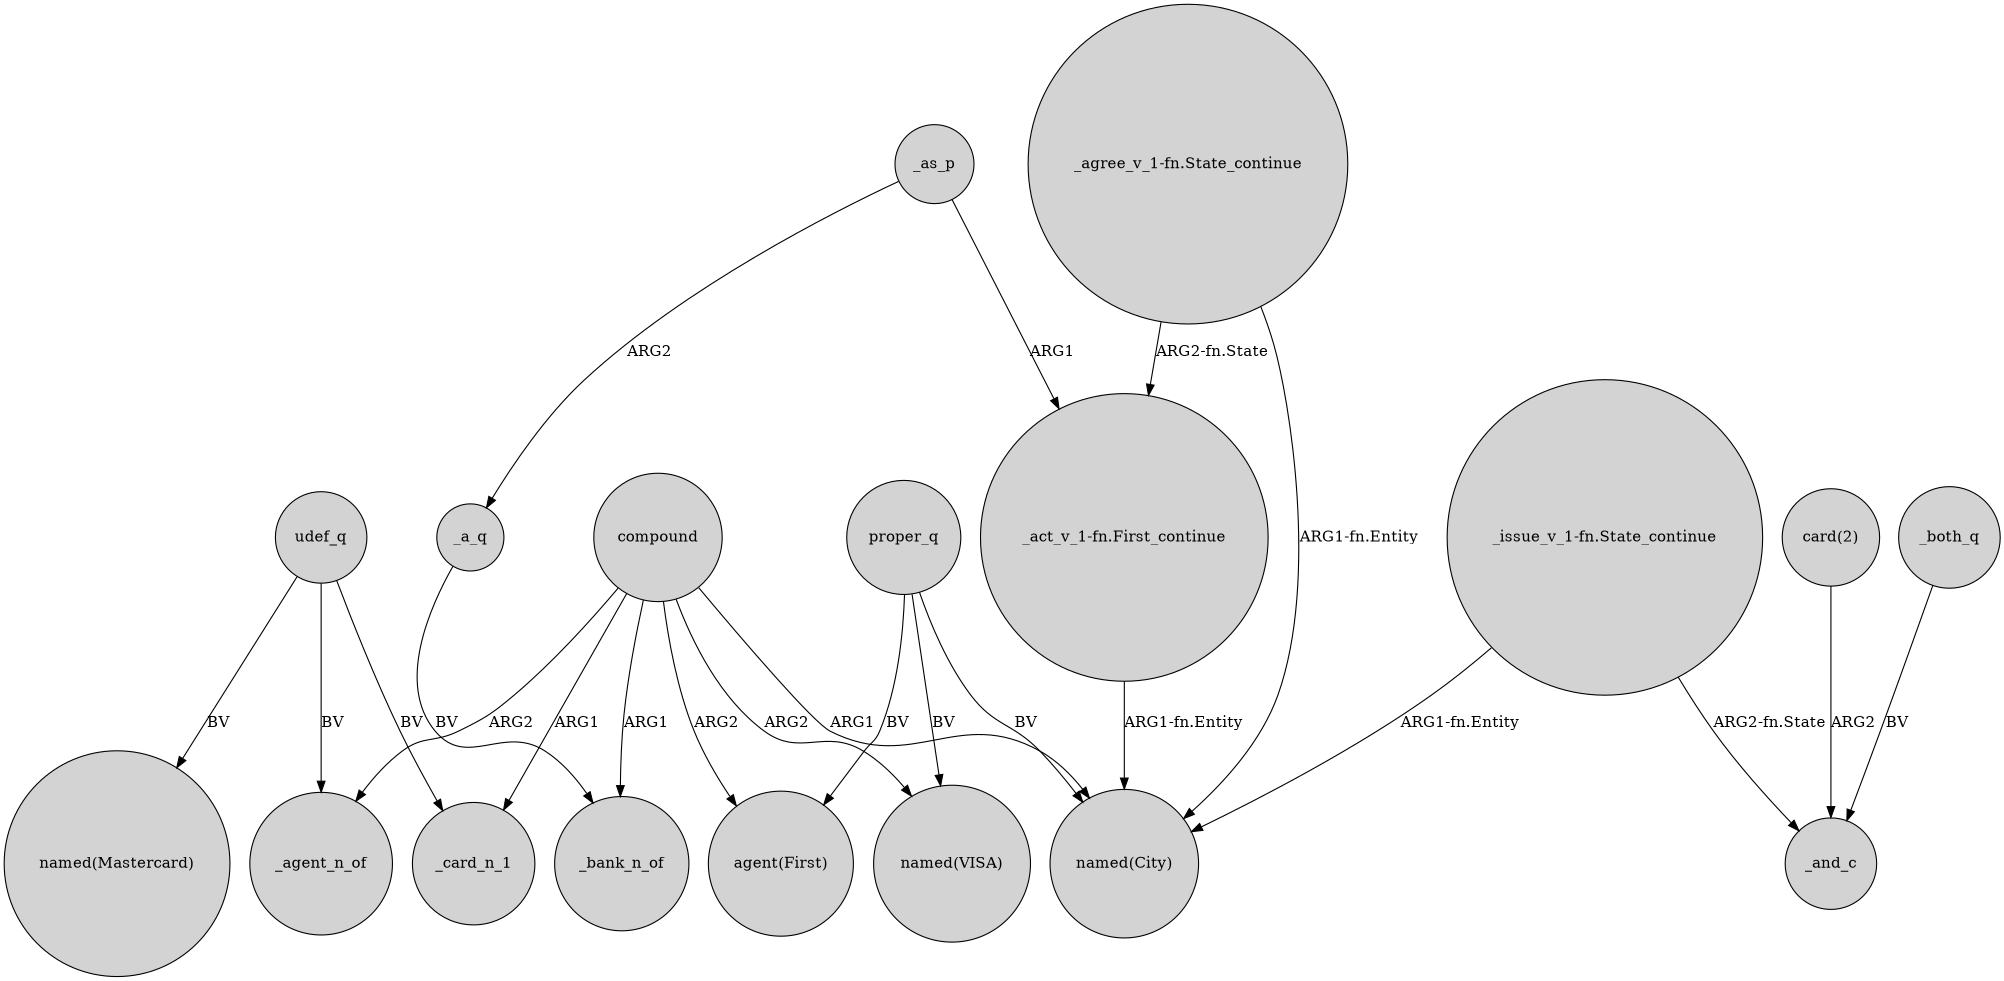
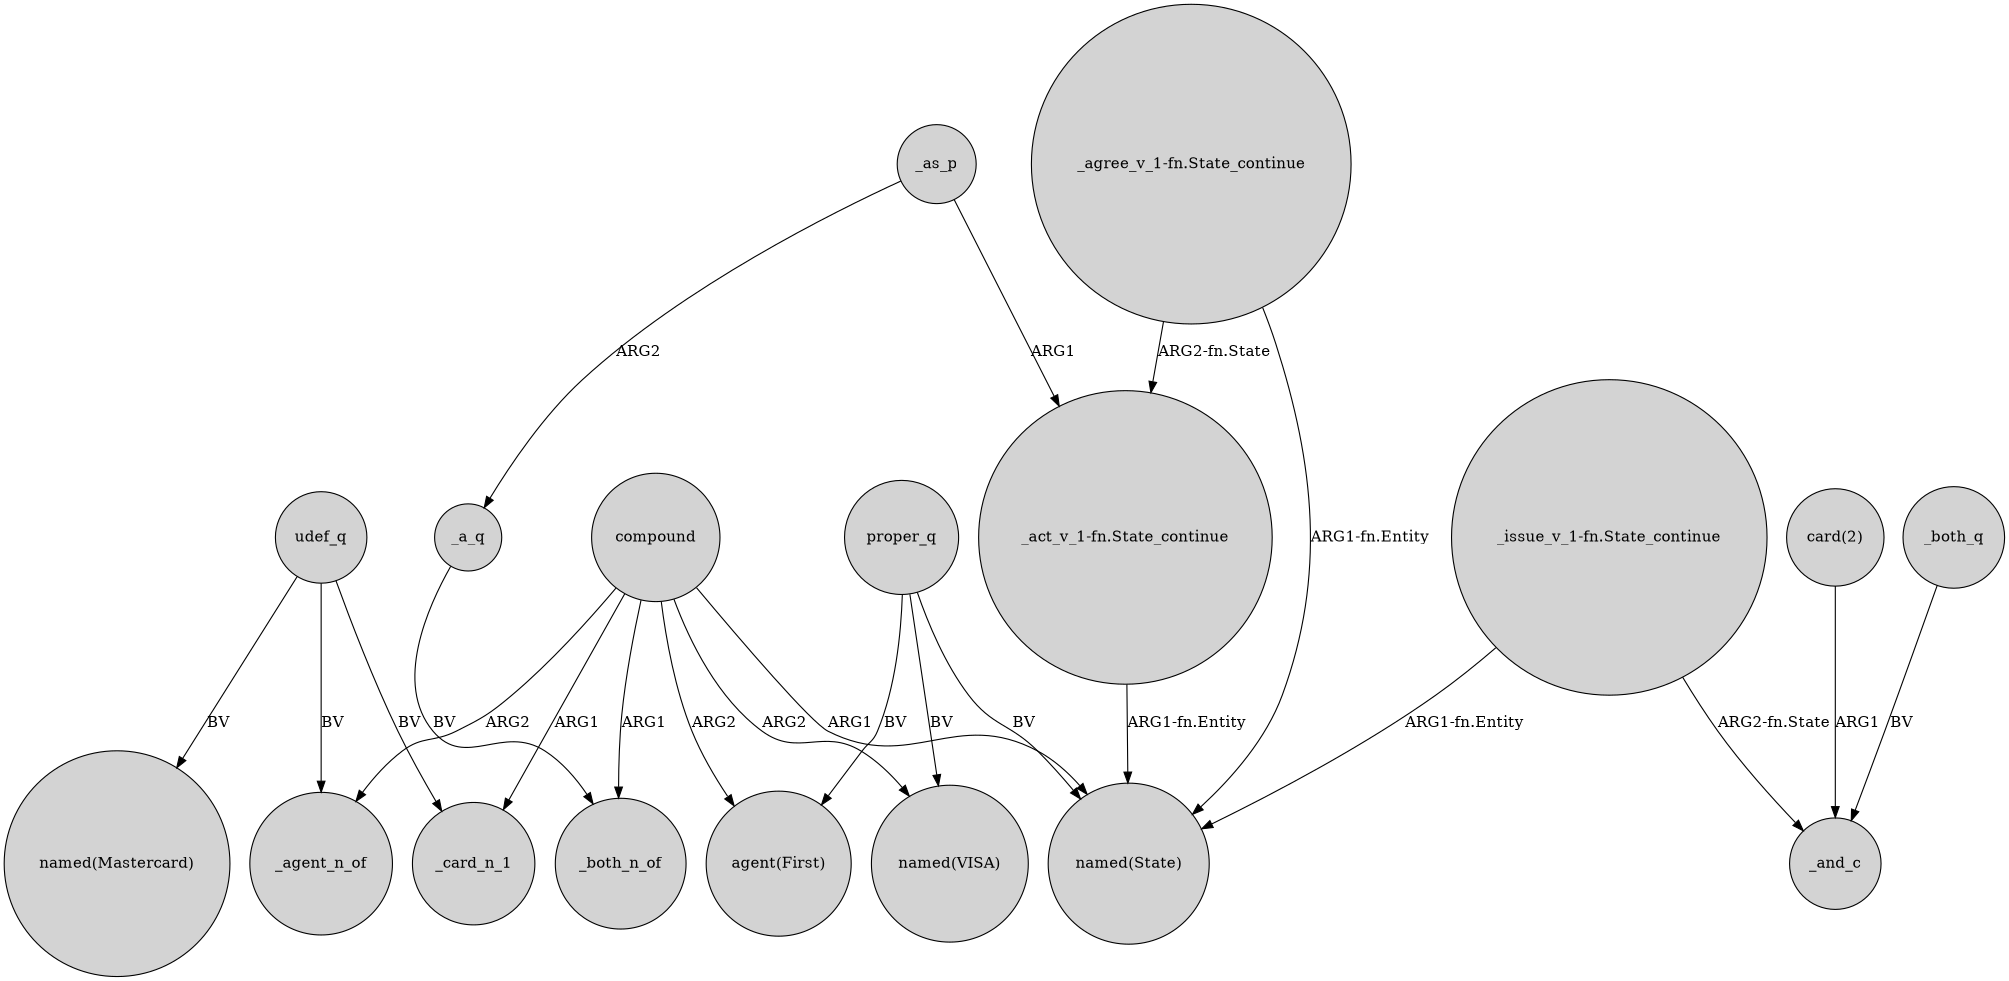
node "_act_v_1-fn.First_continue": label "_act_v_1-fn.First_continue" -> "_act_v_1-fn.State_continue"
edge "card(2)" -> "_and_c": label "ARG2" -> "ARG1"
node "_bank_n_of": label "_bank_n_of" -> "_both_n_of"
node "named(City)": label "named(City)" -> "named(State)"
